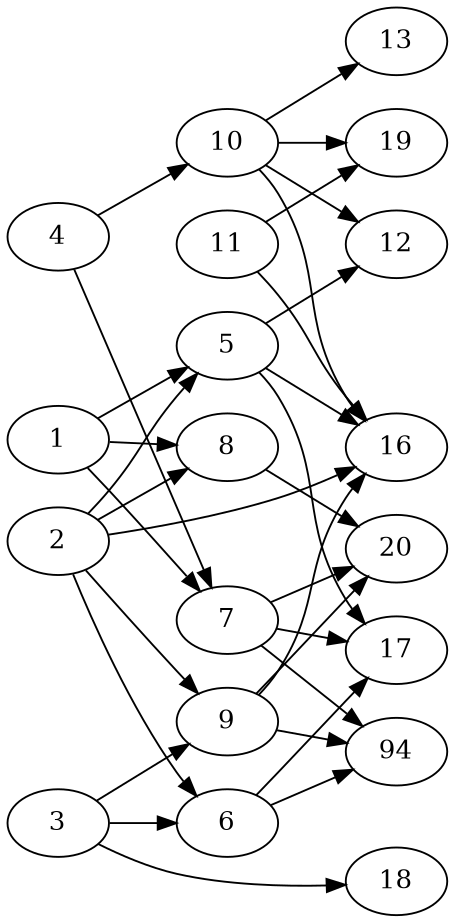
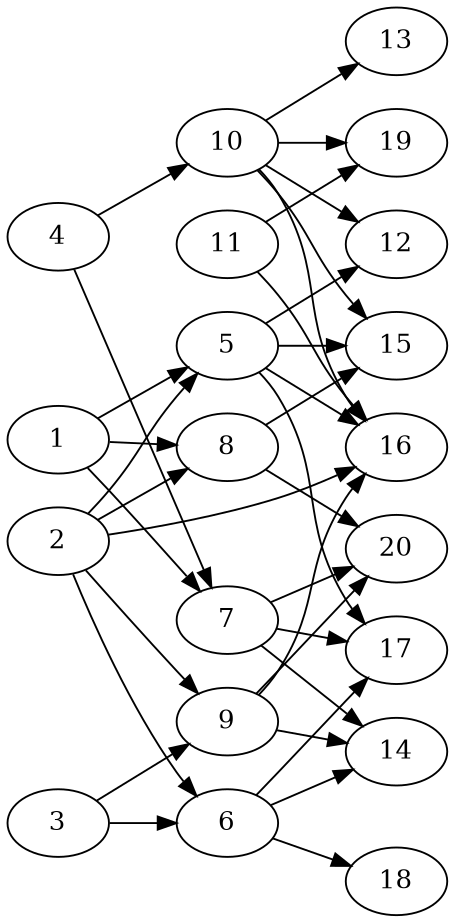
node "15": added
node "94": label "94" -> "14"
edge "3" -> "18": now "6" -> "18"
